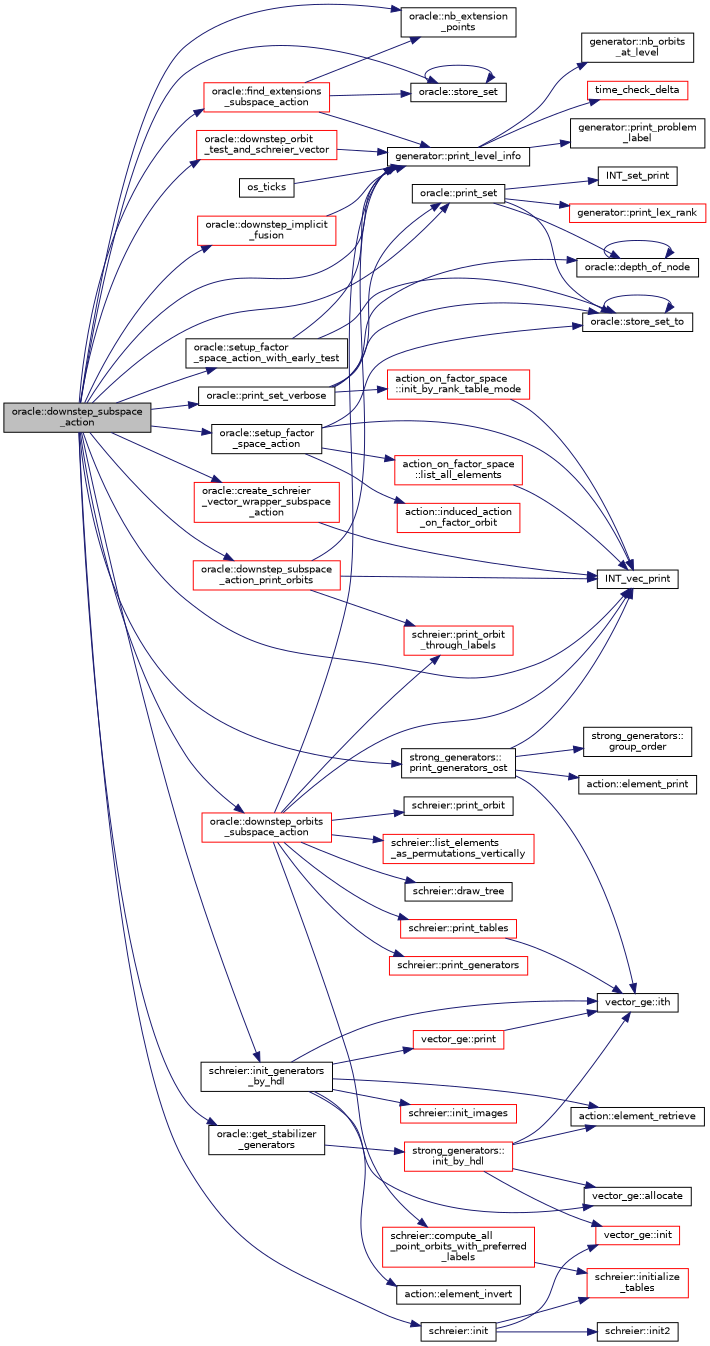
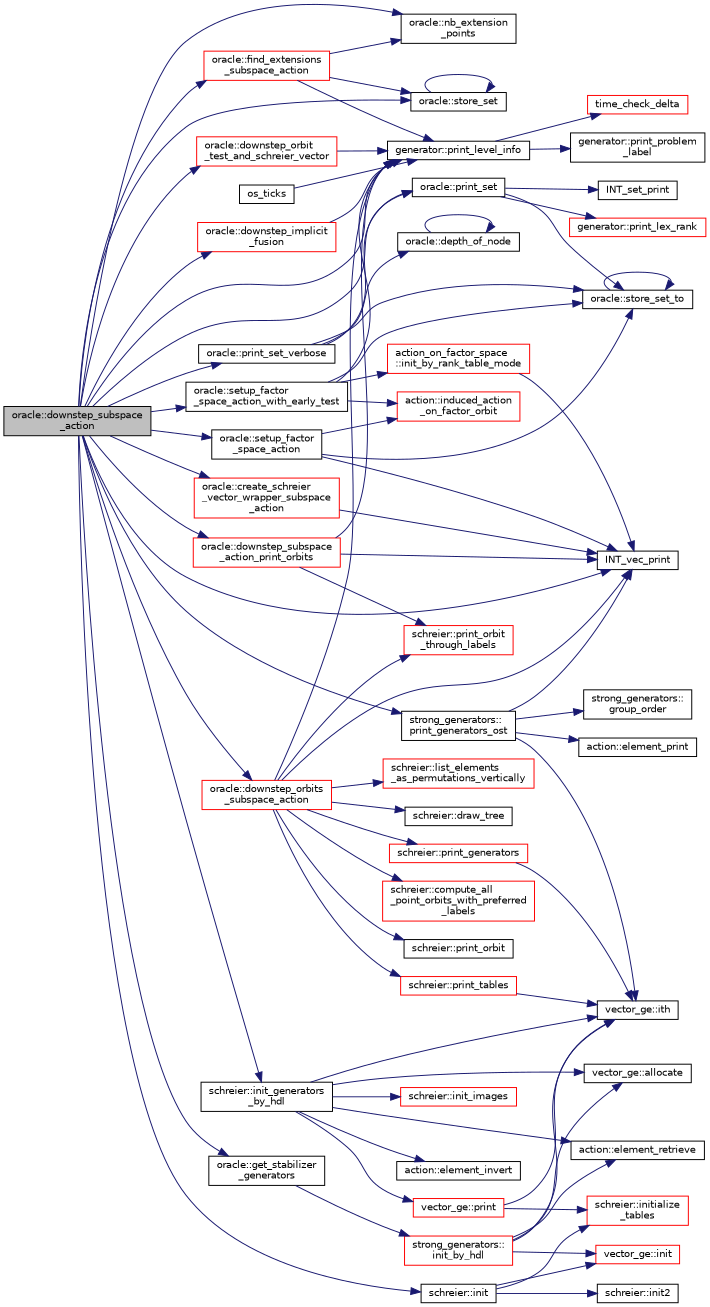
node "generator::nb_orbits _at_level": removed
edge "oracle::print_set" -> "oracle::depth_of_node": removed
edge "oracle::print_set_verbose" -> "action_on_factor_space ::init_by_rank_table_mode": now "oracle::setup_factor _space_action_with_early_test" -> "action_on_factor_space ::init_by_rank_table_mode"
edge "oracle::setup_factor _space_action_with_early_test" -> "action::induced_action _on_factor_orbit": added
node "action_on_factor_space ::list_all_elements": removed
edge "schreier::print_generators" -> "vector_ge::ith": added
edge "schreier::compute_all _point_orbits_with_preferred _labels" -> "schreier::initialize _tables": now "vector_ge::print" -> "schreier::initialize _tables"
